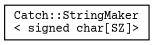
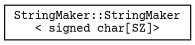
node "Catch::StringMaker < signed char[SZ]>": label "Catch::StringMaker < signed char[SZ]>" -> "StringMaker::StringMaker < signed char[SZ]>"
